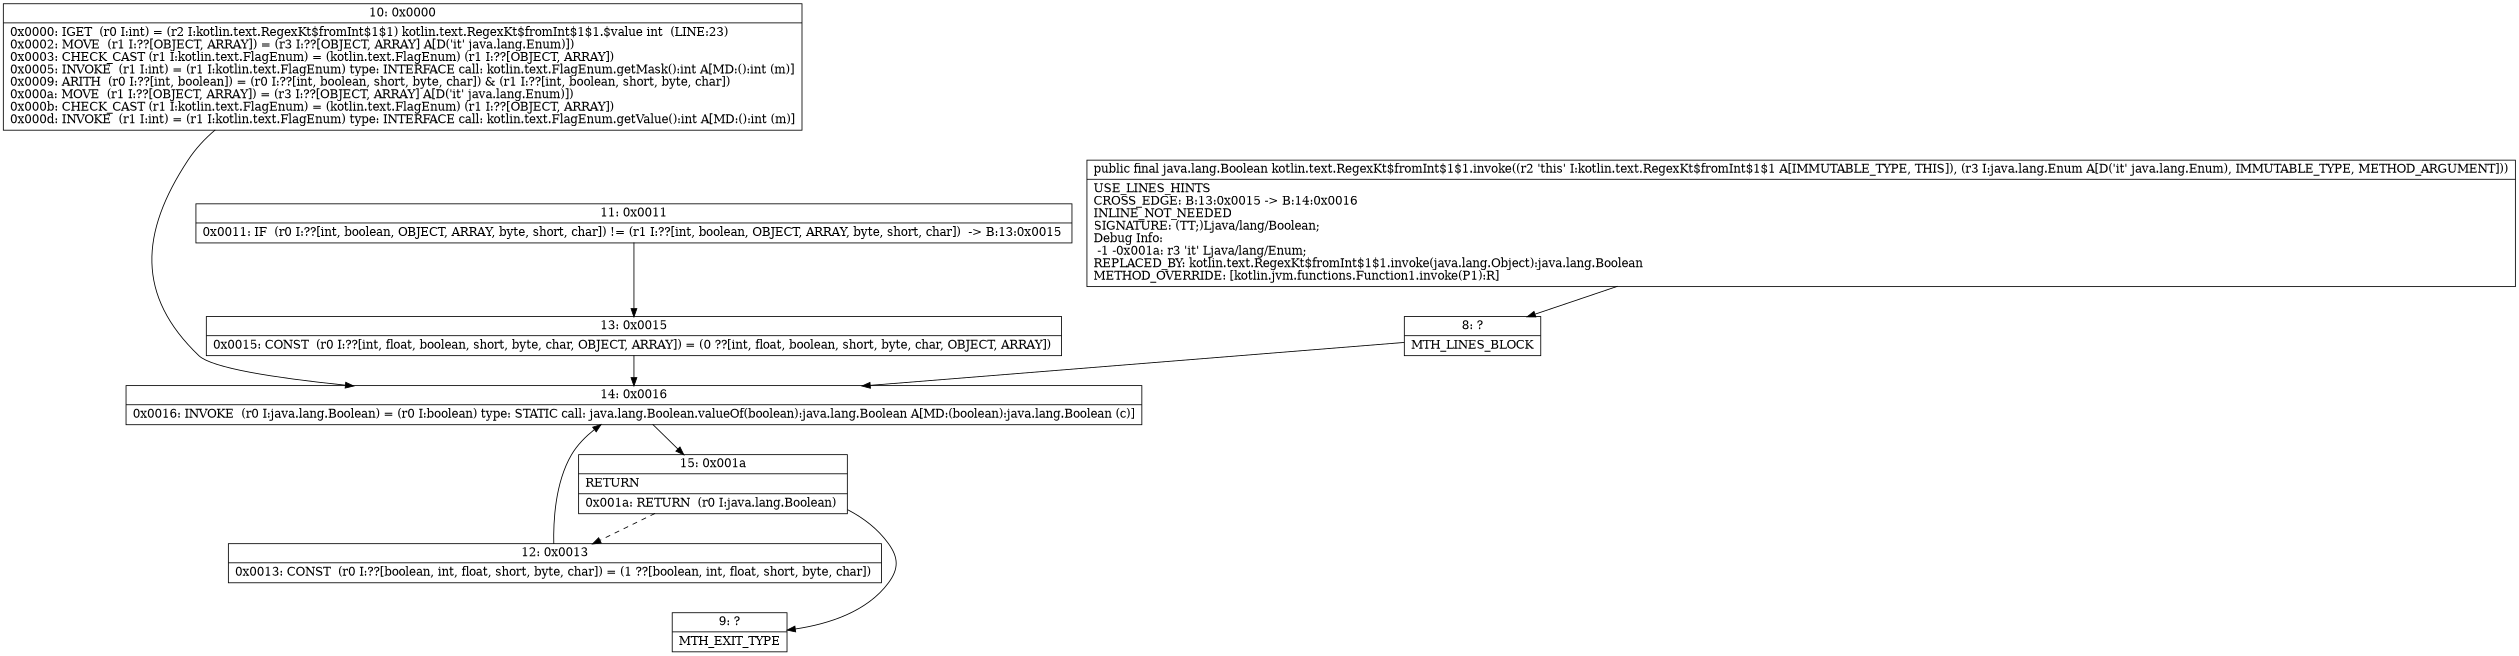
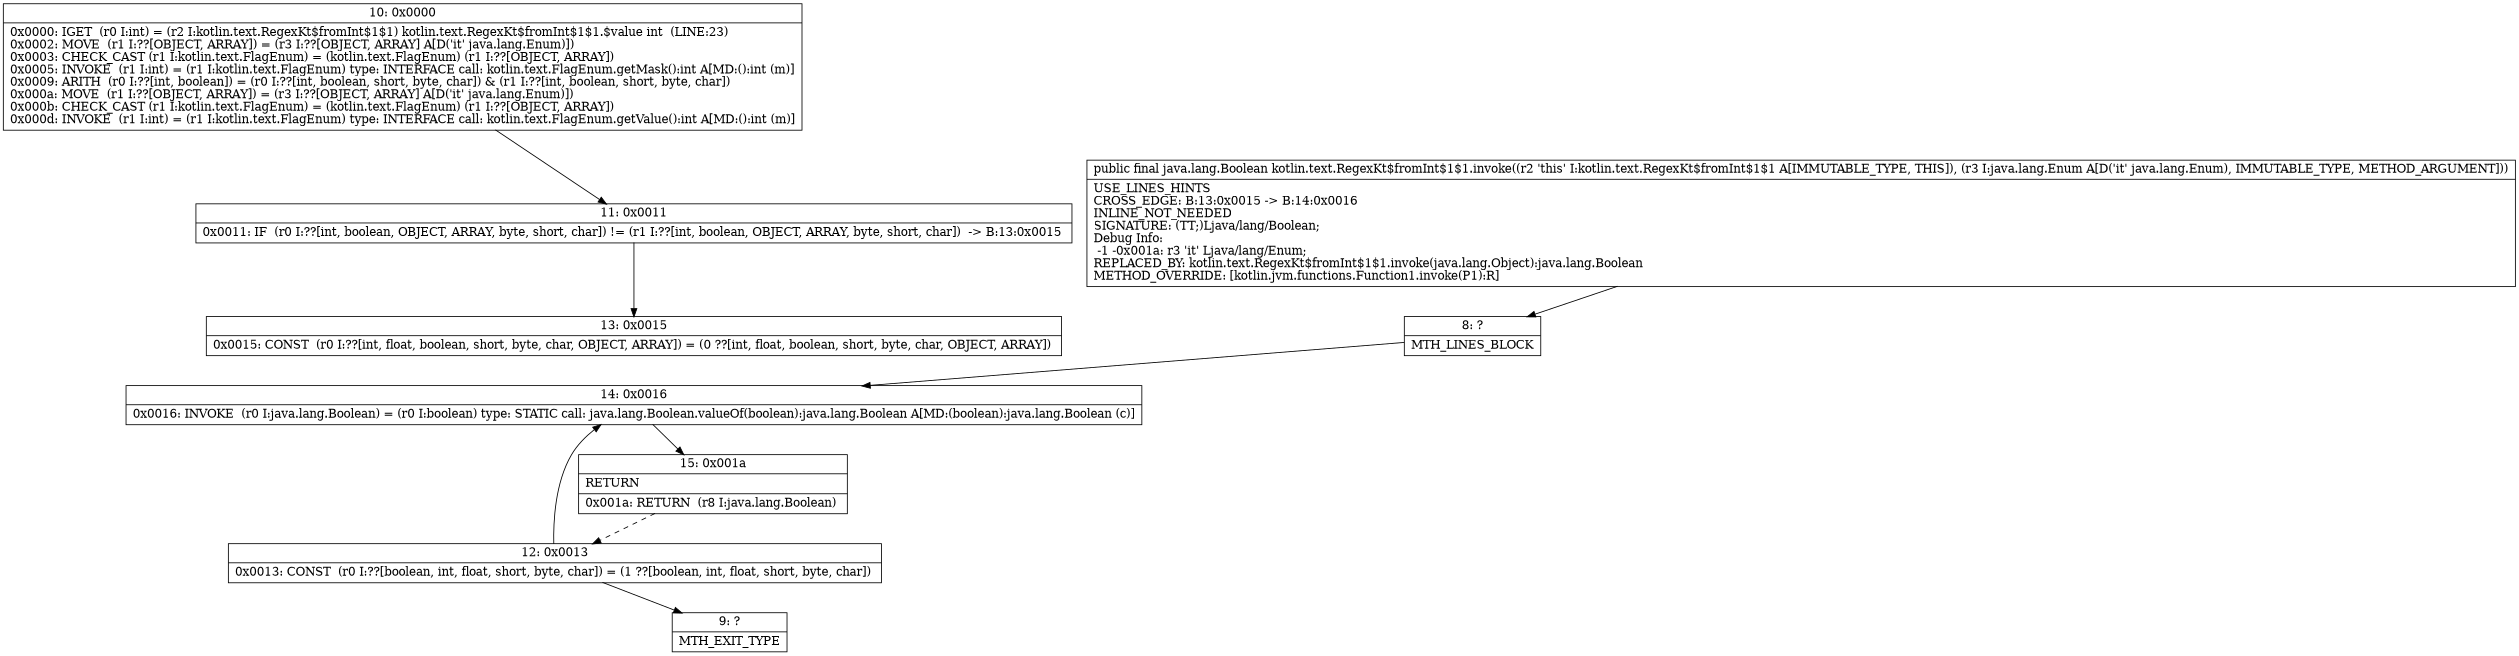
edge "10: 0x0000" -> "14: 0x0016": now "10: 0x0000" -> "11: 0x0011"
edge "13: 0x0015" -> "14: 0x0016": removed
node "15: 0x001a": text "0x001a: RETURN  (r0 I:java.lang.Boolean)" -> "0x001a: RETURN  (r8 I:java.lang.Boolean)"
edge "15: 0x001a" -> "9: ?": now "12: 0x0013" -> "9: ?"
